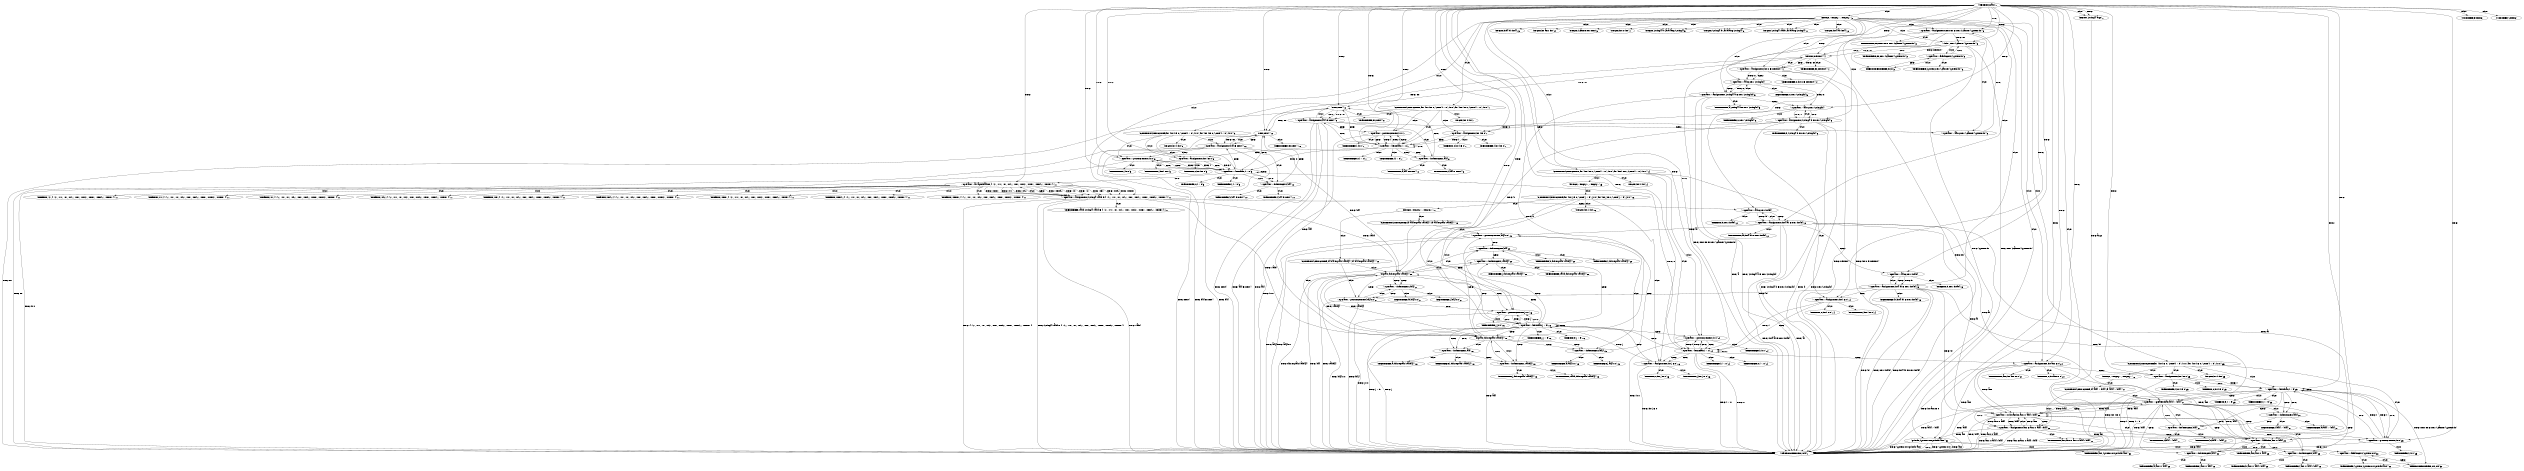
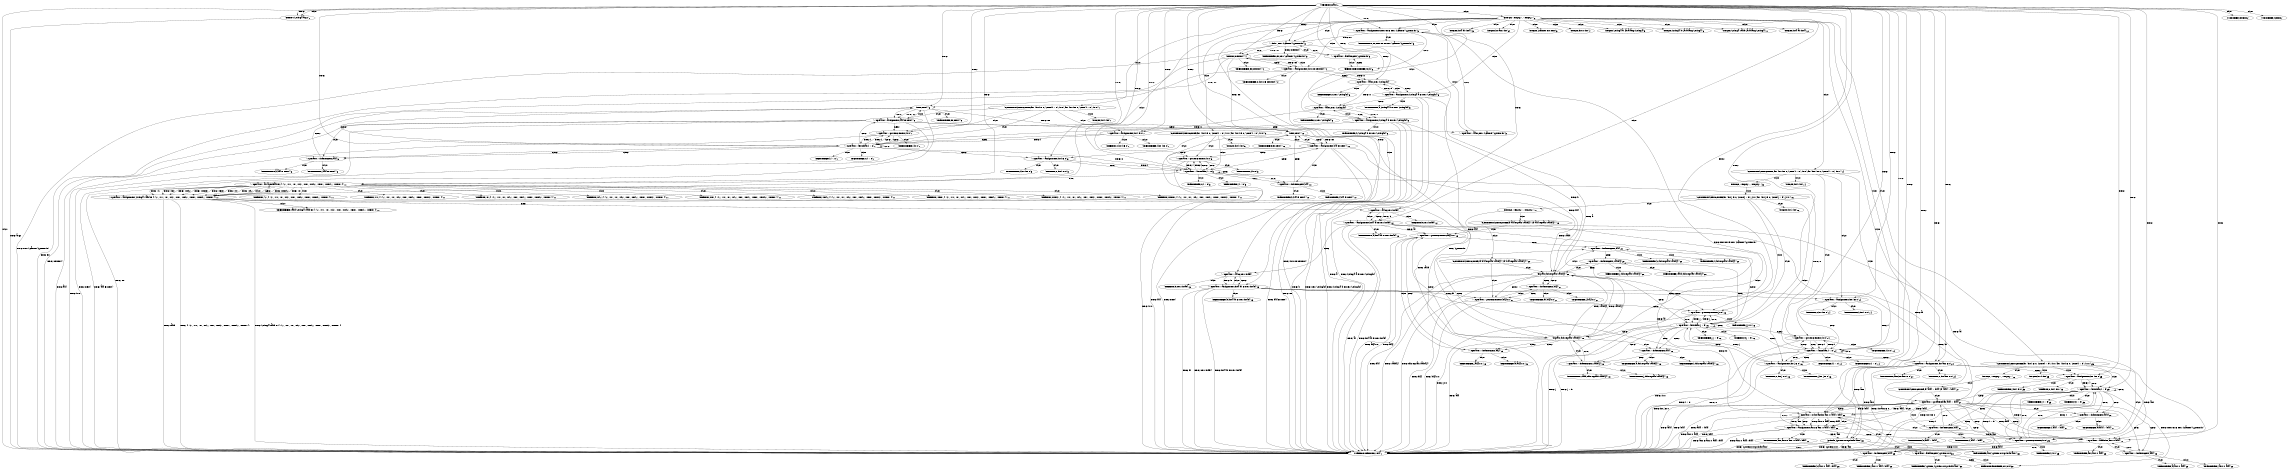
node "(IDENTIFIER,System,new Scanner(System.in))": removed
